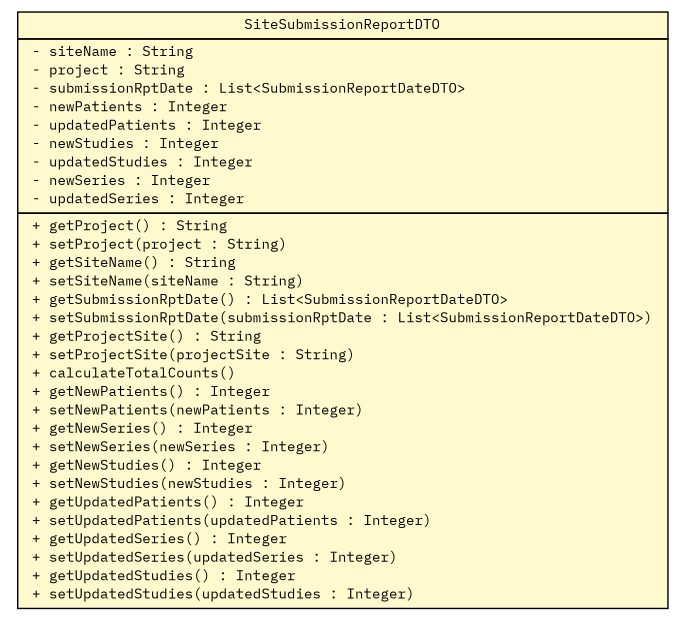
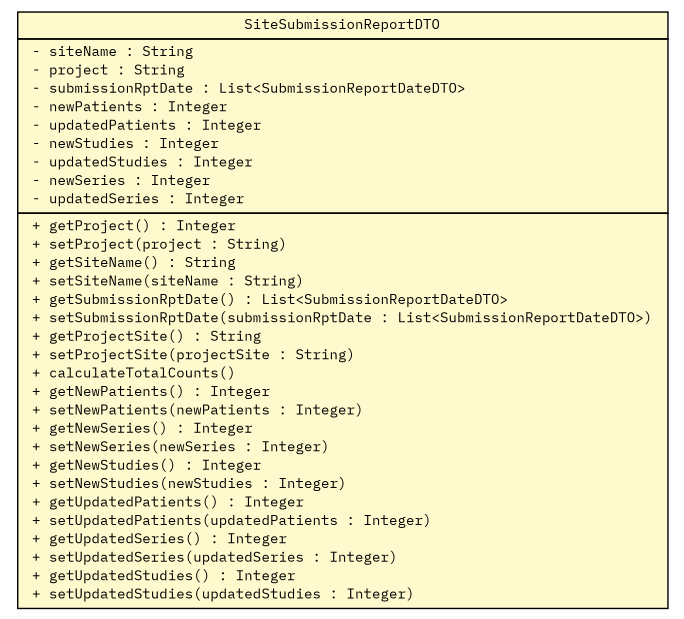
node "SiteSubmissionReportDTO": text "+ getProject() : String" -> "+ getProject() : Integer"
